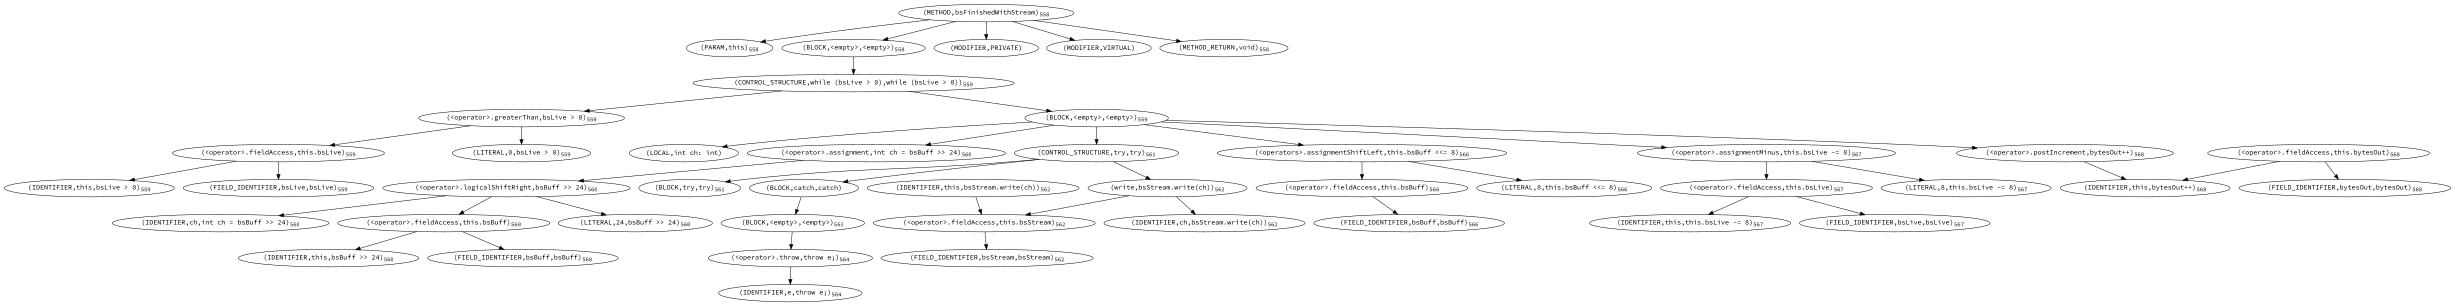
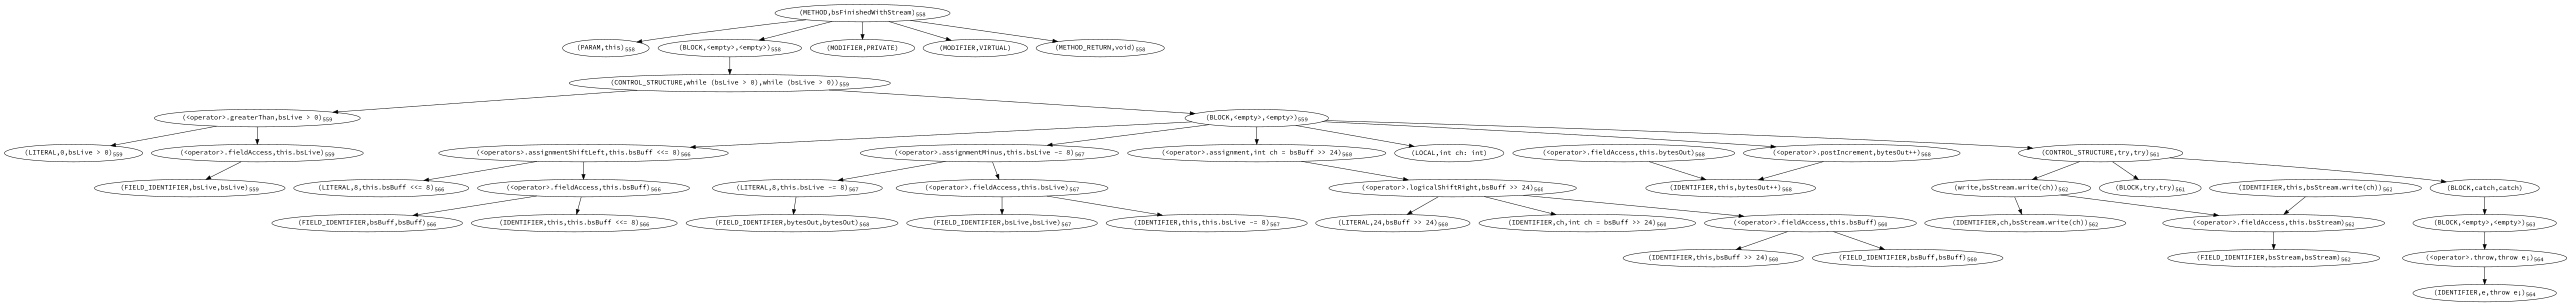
edge "(<operator>.fieldAccess,this.bytesOut)" -> "(FIELD_IDENTIFIER,bytesOut,bytesOut)": now "(LITERAL,8,this.bsLive -= 8)" -> "(FIELD_IDENTIFIER,bytesOut,bytesOut)"
node "(IDENTIFIER,this,bsLive > 0)": removed
node "(IDENTIFIER,this,this.bsBuff <<= 8)": added
